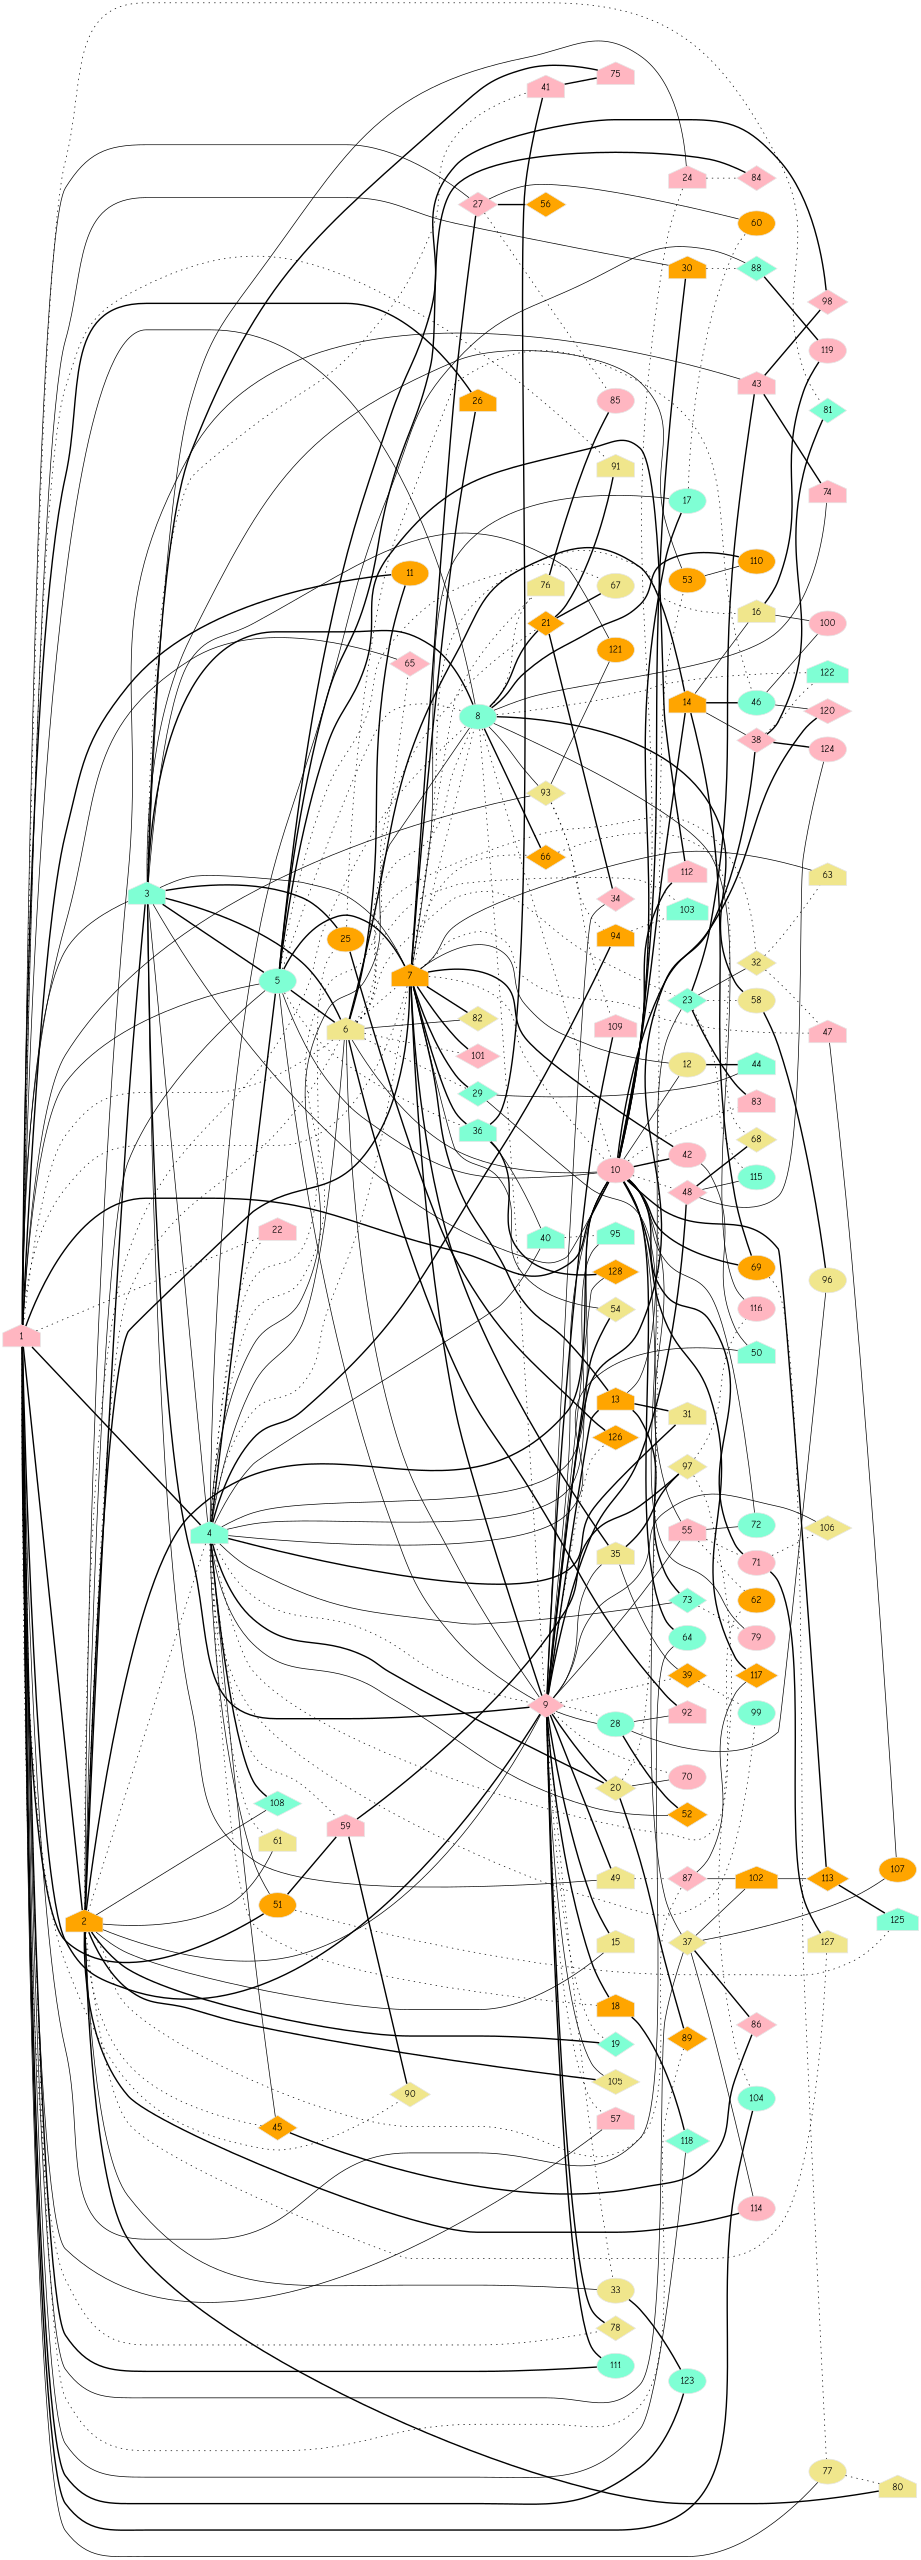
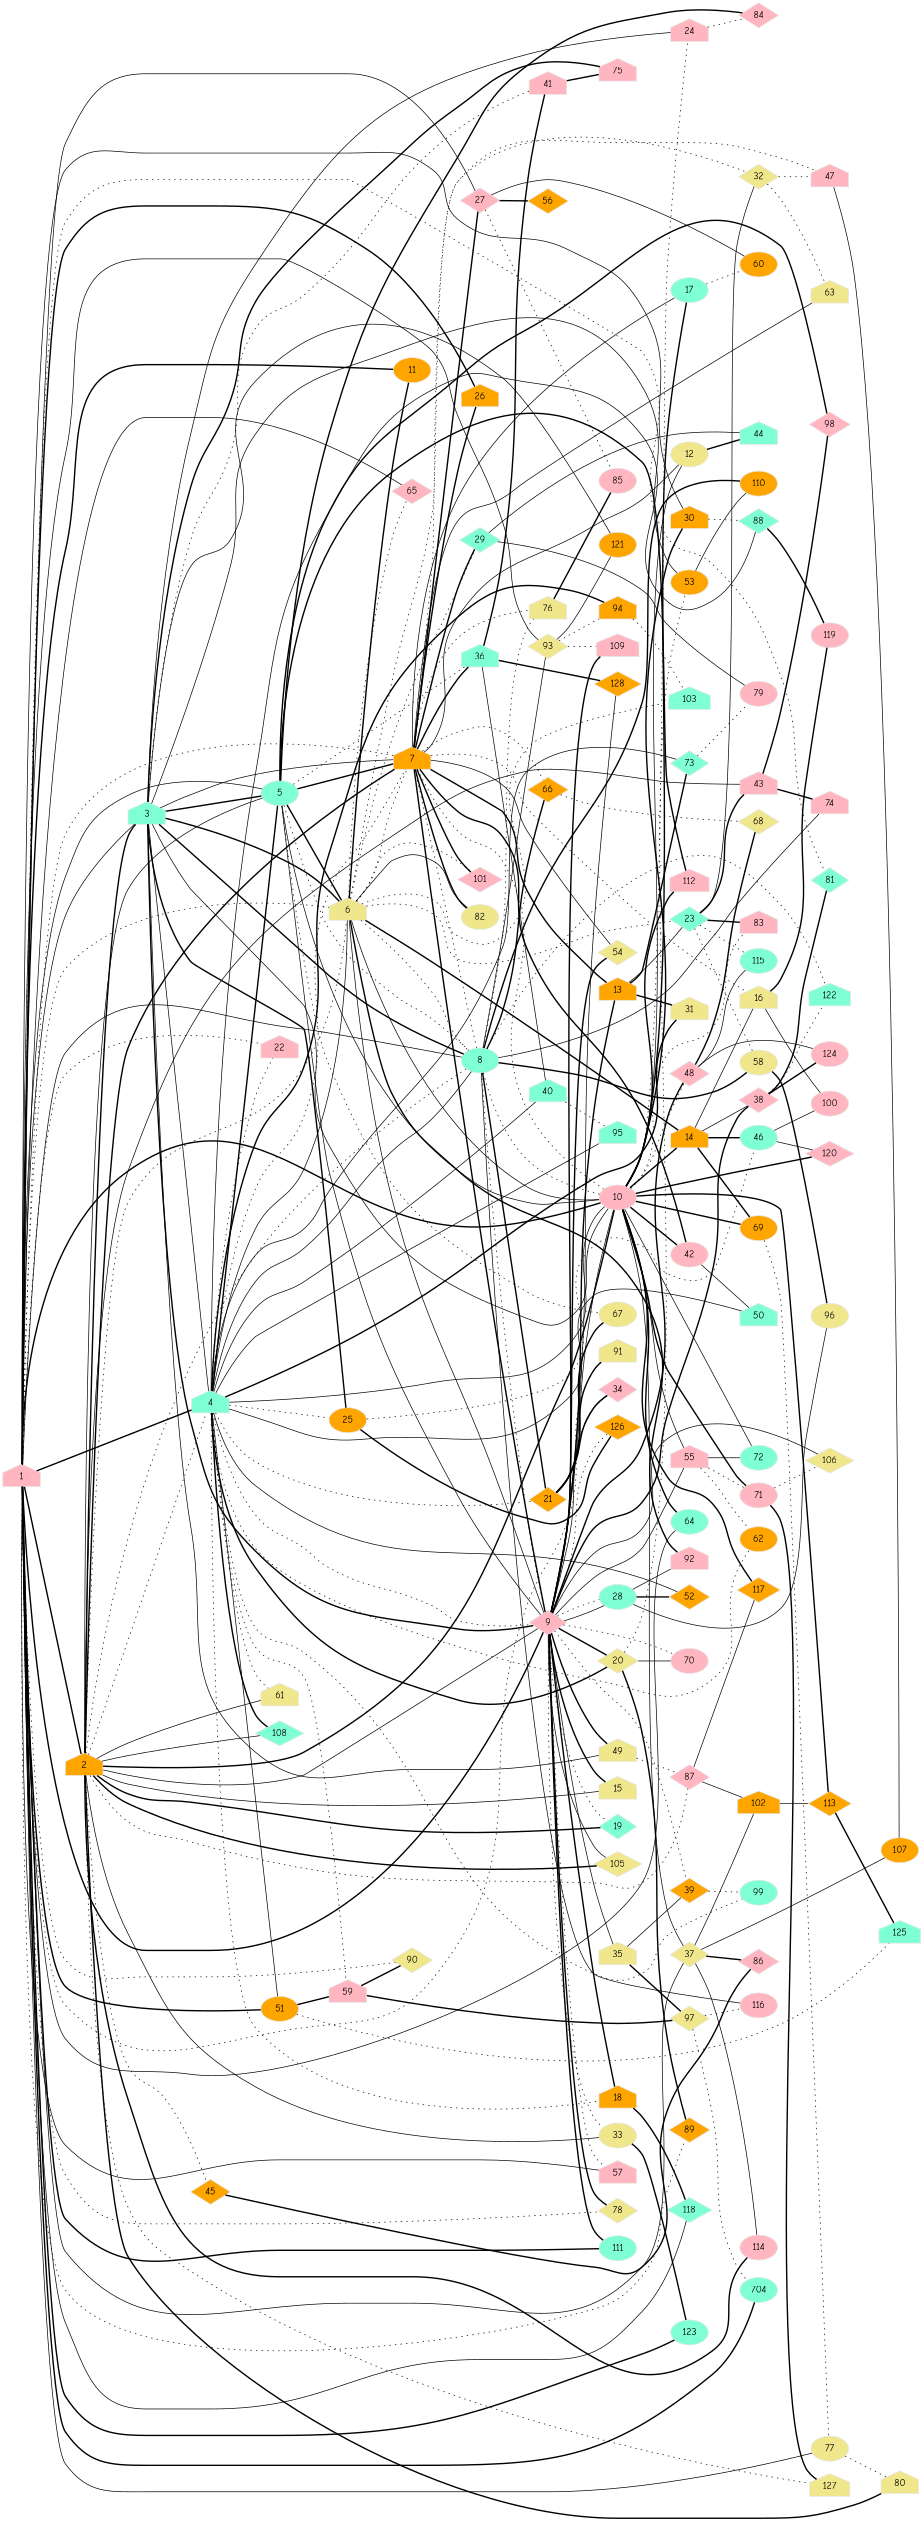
node "82": shape diamond -> ellipse
edge "7" -- "35": removed
edge "4" -- "45": removed
node "104": label "104" -> "704"
